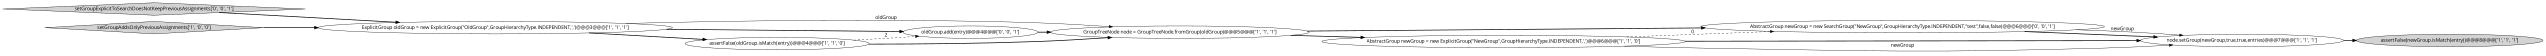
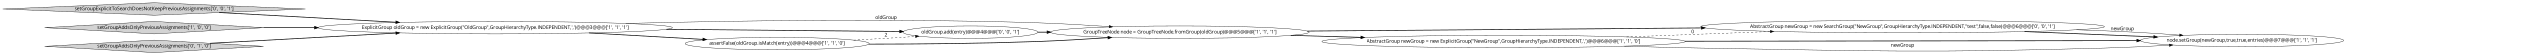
node "assertFalse(newGroup.isMatch(entry))@@@8@@@['1', '1', '1']": removed
node "setGroupAddsOnlyPreviousAssignments['0', '1', '0']": added
